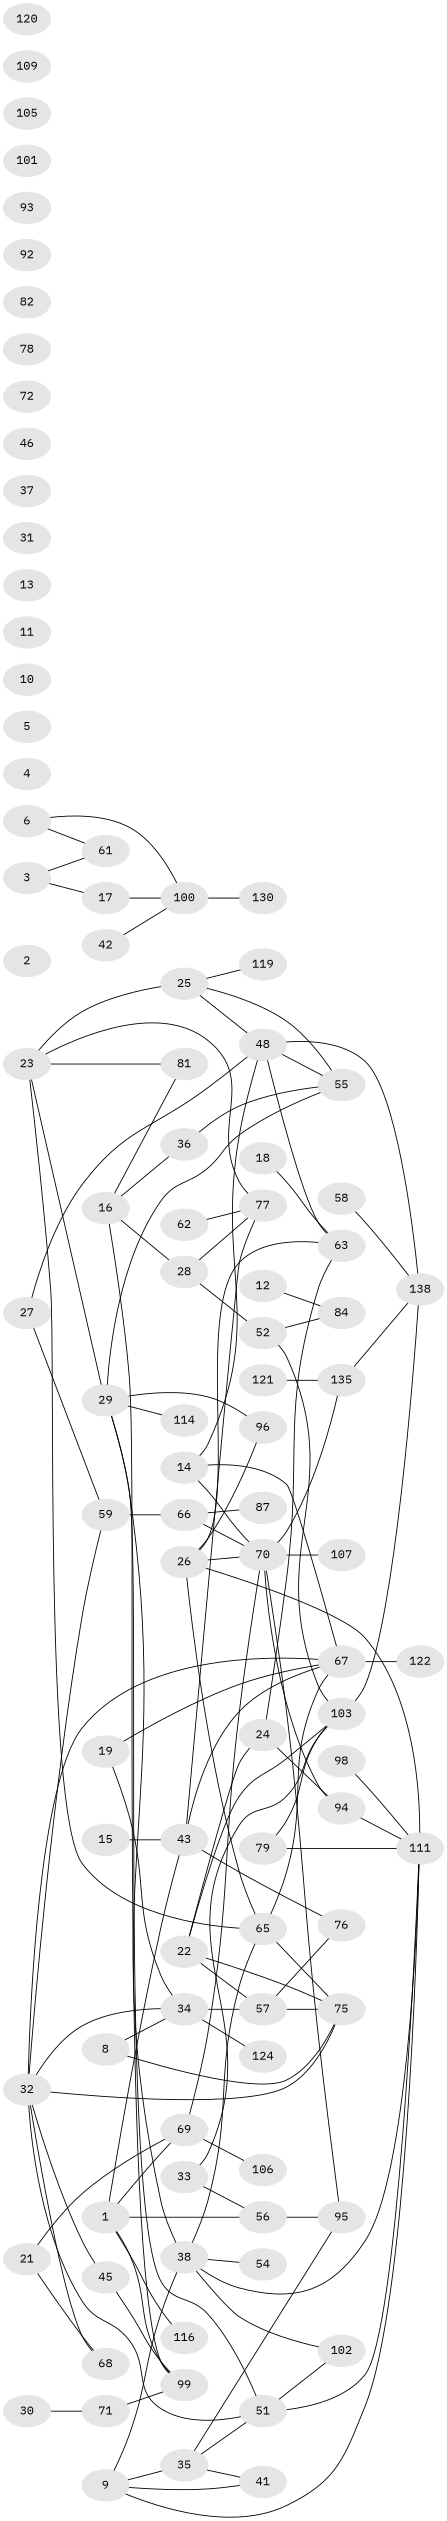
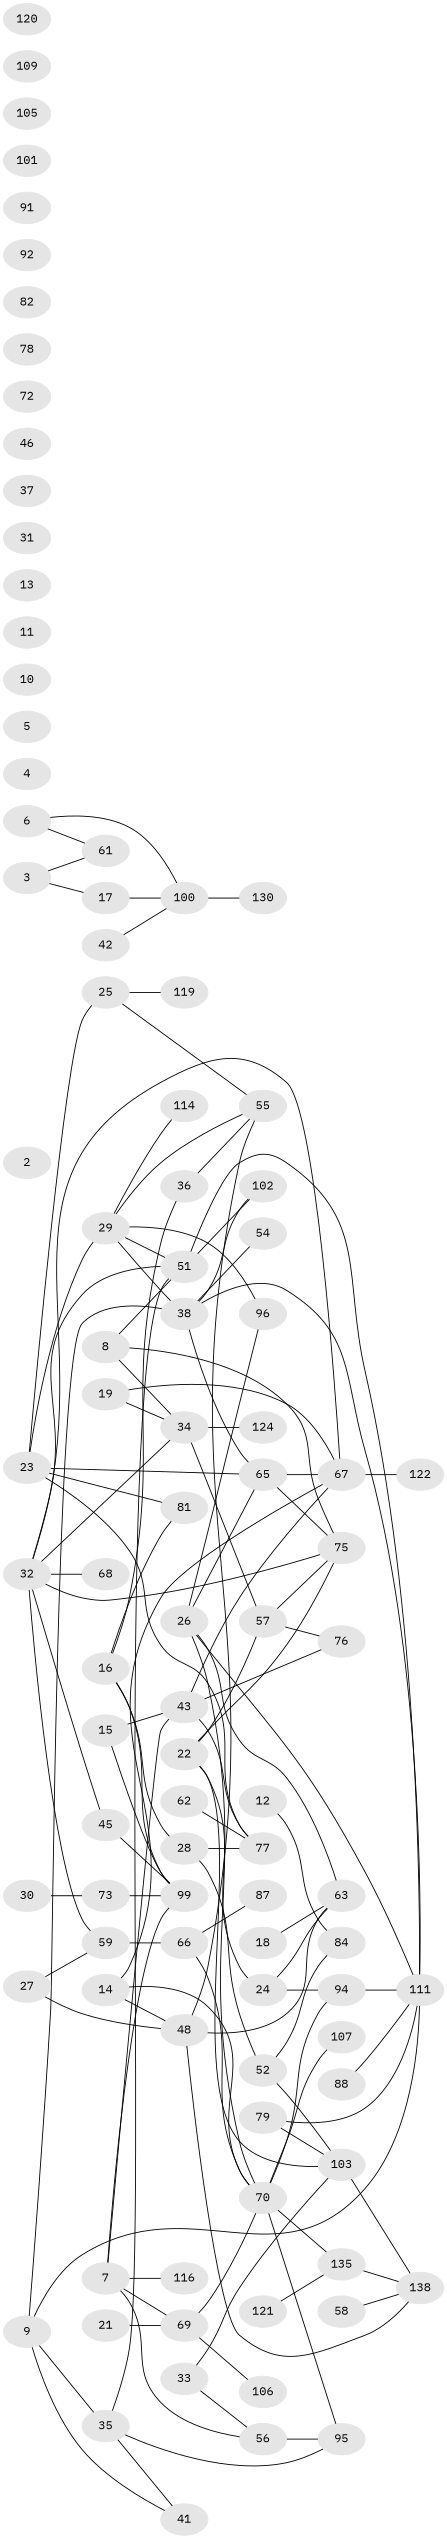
node "93": label "93" -> "91"
edge "25" -- "48": removed
edge "51" -- "8": added
node "98": label "98" -> "88"
edge "15" -- "99": added
node "1": label "1" -> "7"
edge "21" -- "68": removed
node "71": label "71" -> "73"
